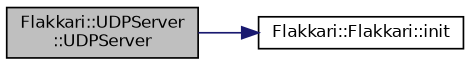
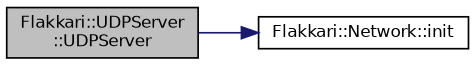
node "Flakkari::Flakkari::init": label "Flakkari::Flakkari::init" -> "Flakkari::Network::init"
